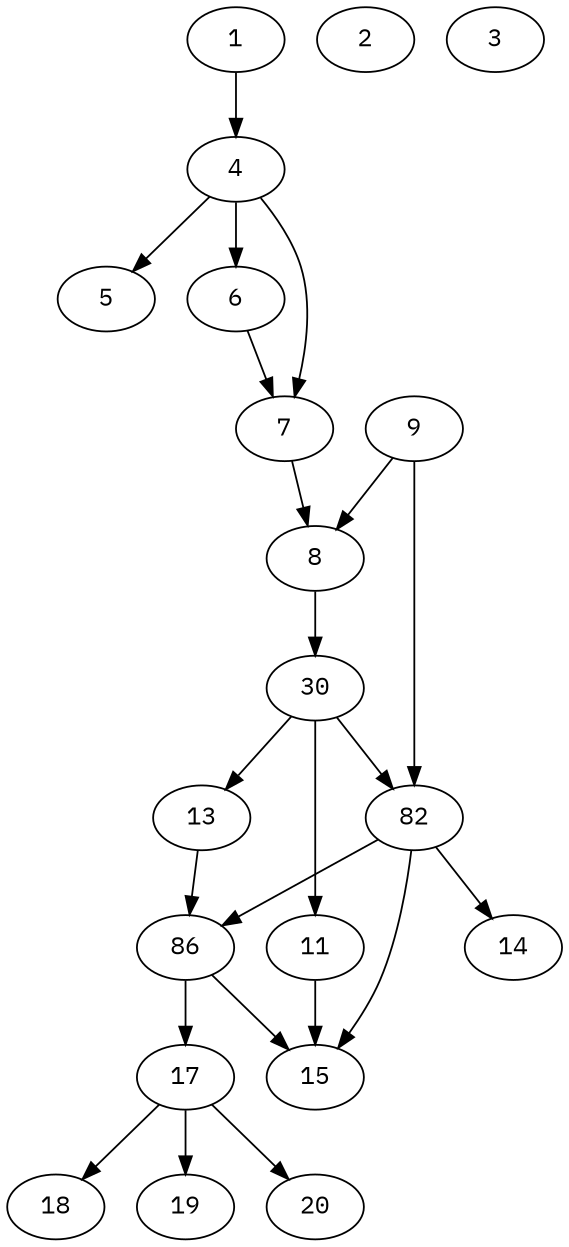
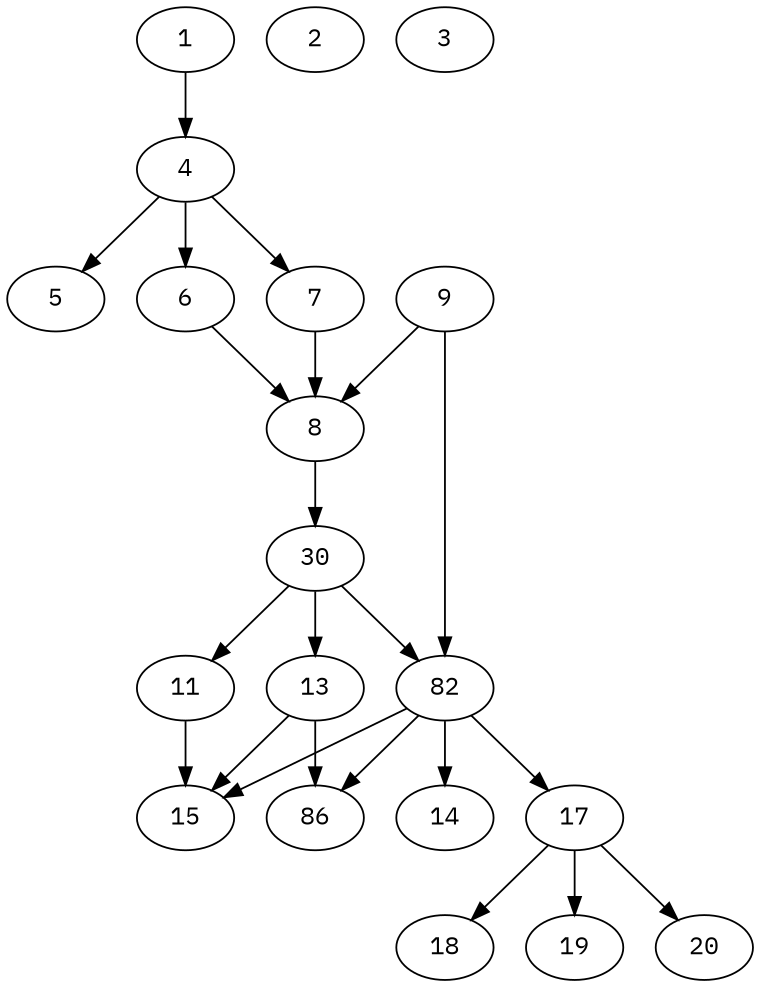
edge "6" -> "7": now "6" -> "8"
edge "86" -> "17": now "82" -> "17"
edge "86" -> "15": now "13" -> "15"
